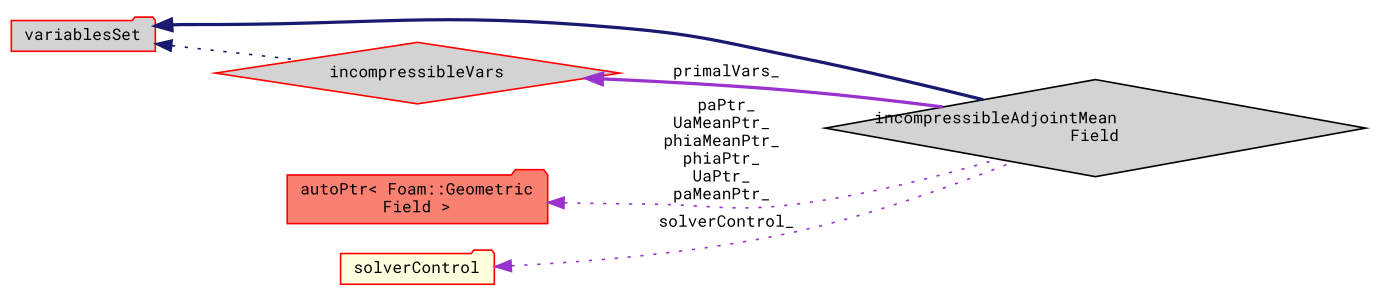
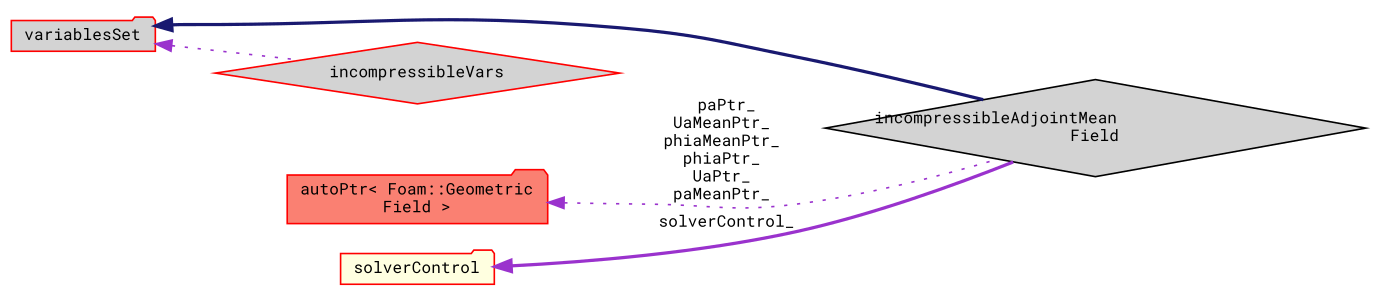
edge "incompressibleVars" -> "variablesSet": color midnightblue -> darkorchid3
edge "incompressibleAdjointMean Field" -> "incompressibleVars": removed, label "primalVars_"
edge "incompressibleAdjointMean Field" -> "solverControl": style dotted -> bold
